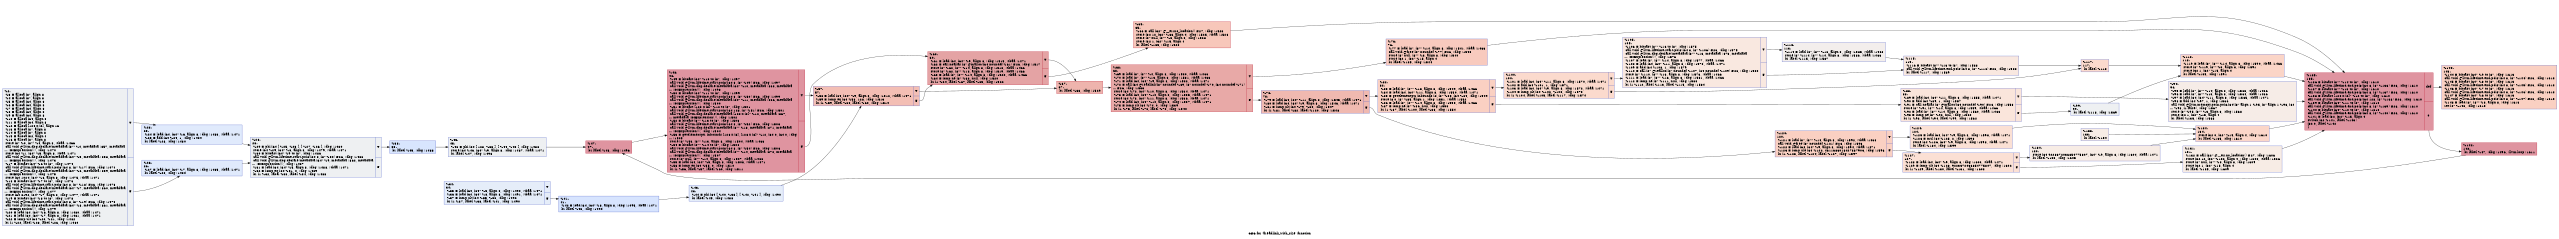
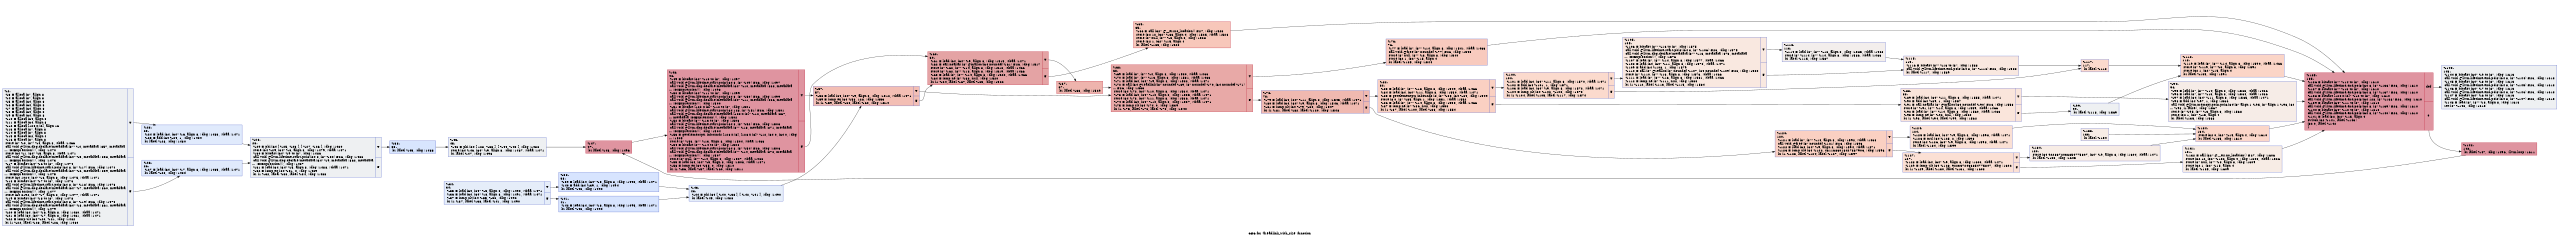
node "%143:": fillcolor #f3947570 -> #d9dce170
edge "%57:" -> "%67:": now "%57:" -> "%68:"
node "%57:": text "%59 = icmp eq i64 %58, 128, !dbg !1513" -> "%59 = icmp eq i64 %58, 128, !dbg !1553"
node "%38:": added
